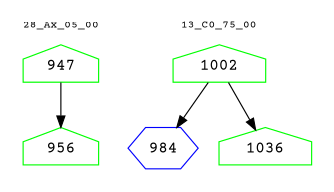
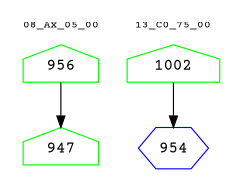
cluster "28_Ax_05_00": label "28_Ax_05_00" -> "08_Ax_05_00"
edge "947" -> "956": reversed
node "984": label "984" -> "954"
node "1036": removed
